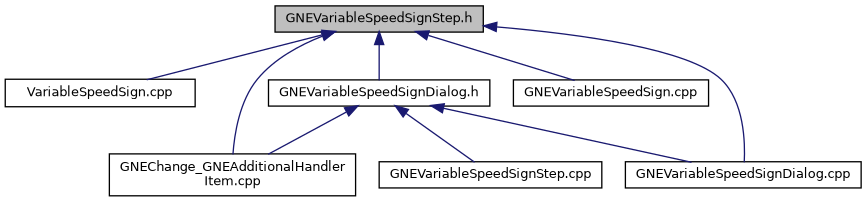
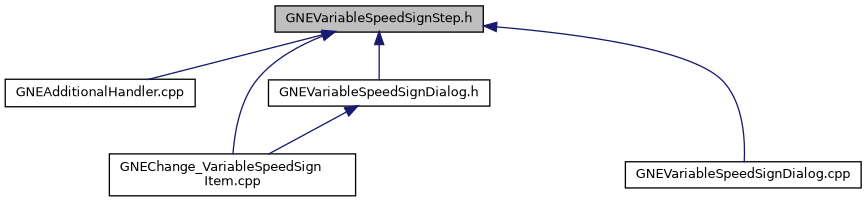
node "VariableSpeedSign.cpp": label "VariableSpeedSign.cpp" -> "GNEAdditionalHandler.cpp"
node "GNEVariableSpeedSign.cpp": removed
edge "GNEVariableSpeedSignDialog.cpp" -> "GNEVariableSpeedSignDialog.h": removed
node "GNEChange_GNEAdditionalHandler Item.cpp": label "GNEChange_GNEAdditionalHandler Item.cpp" -> "GNEChange_VariableSpeedSign Item.cpp"
node "GNEVariableSpeedSignStep.cpp": removed
